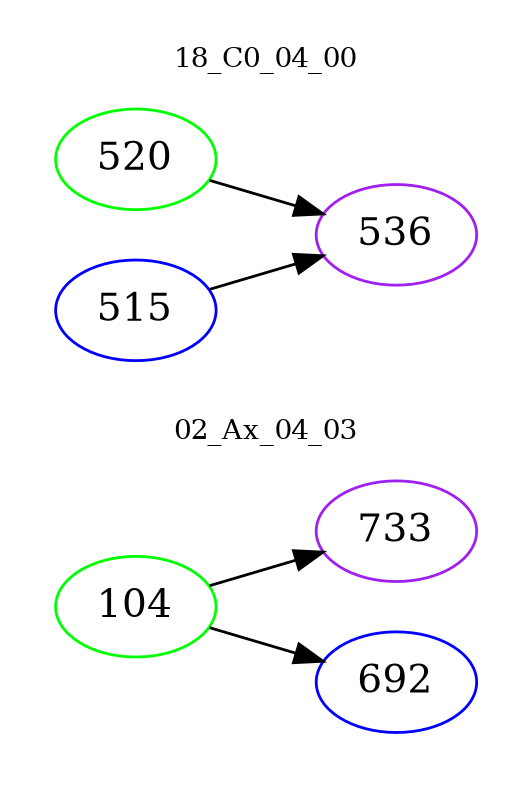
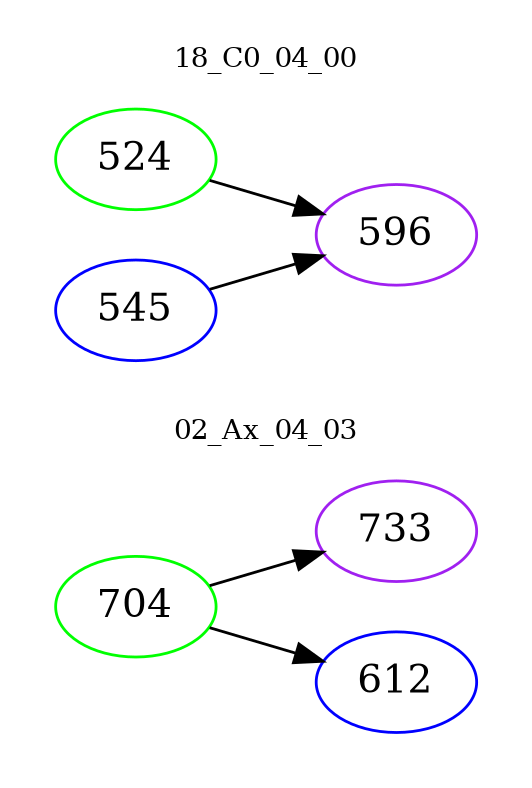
node "520": label "520" -> "524"
node "536": label "536" -> "596"
node "515": label "515" -> "545"
node "104": label "104" -> "704"
node "692": label "692" -> "612"
